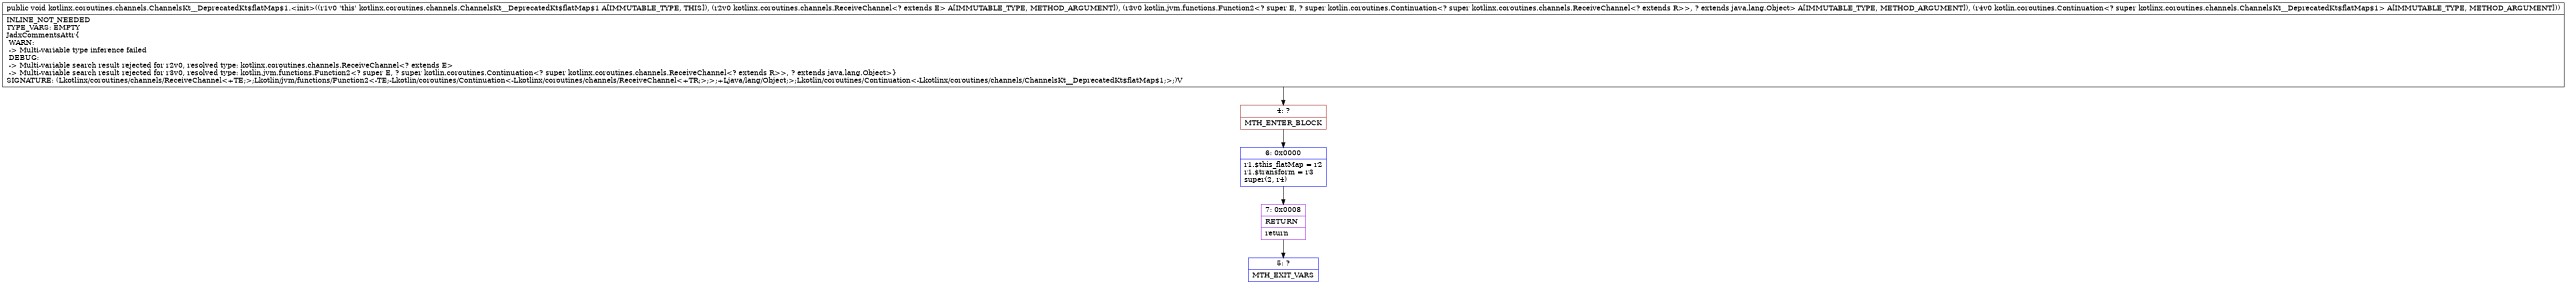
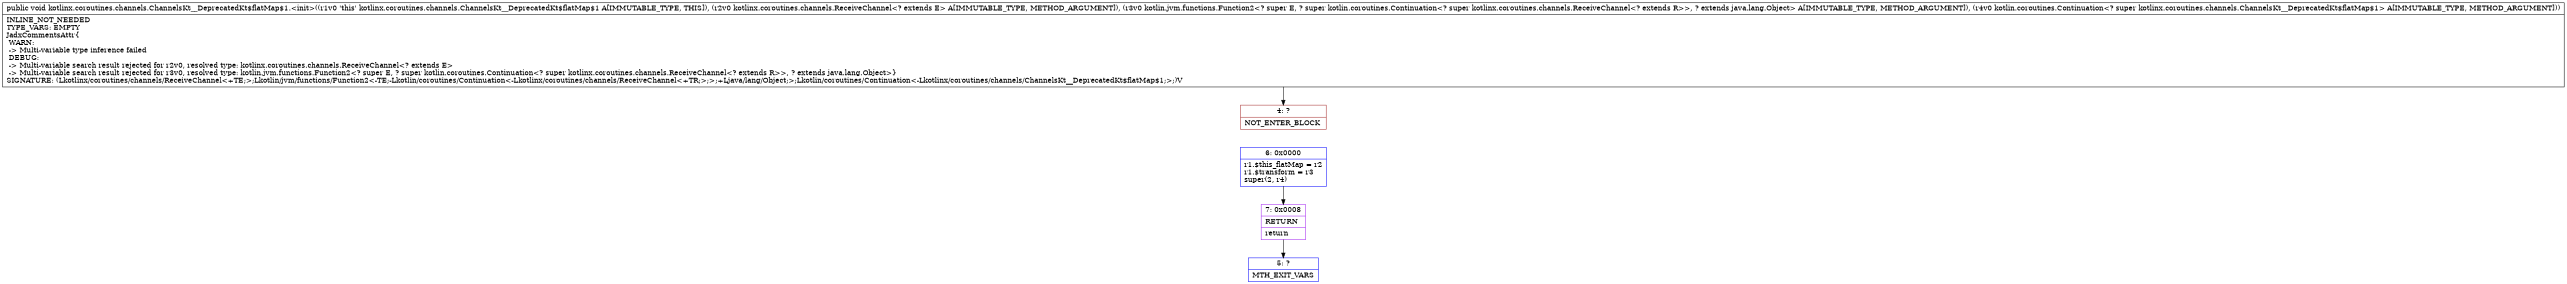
node "4: ?": text "MTH_ENTER_BLOCK" -> "NOT_ENTER_BLOCK"
edge "4: ?" -> "6: 0x0000": removed
